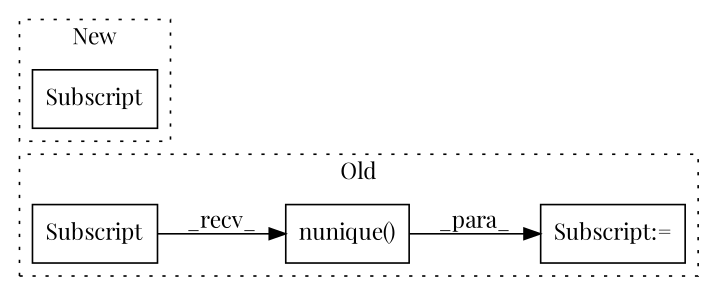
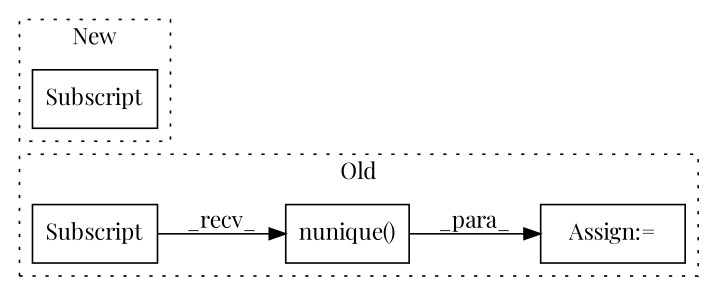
node "Subscript:=": label "Subscript:=" -> "Assign:="
